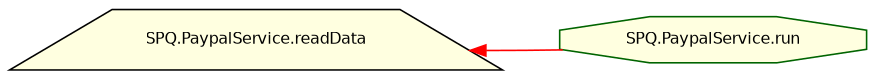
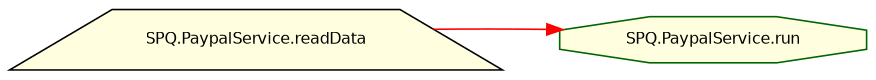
edge "SPQ.PaypalService.run" -> "SPQ.PaypalService.readData": reversed
